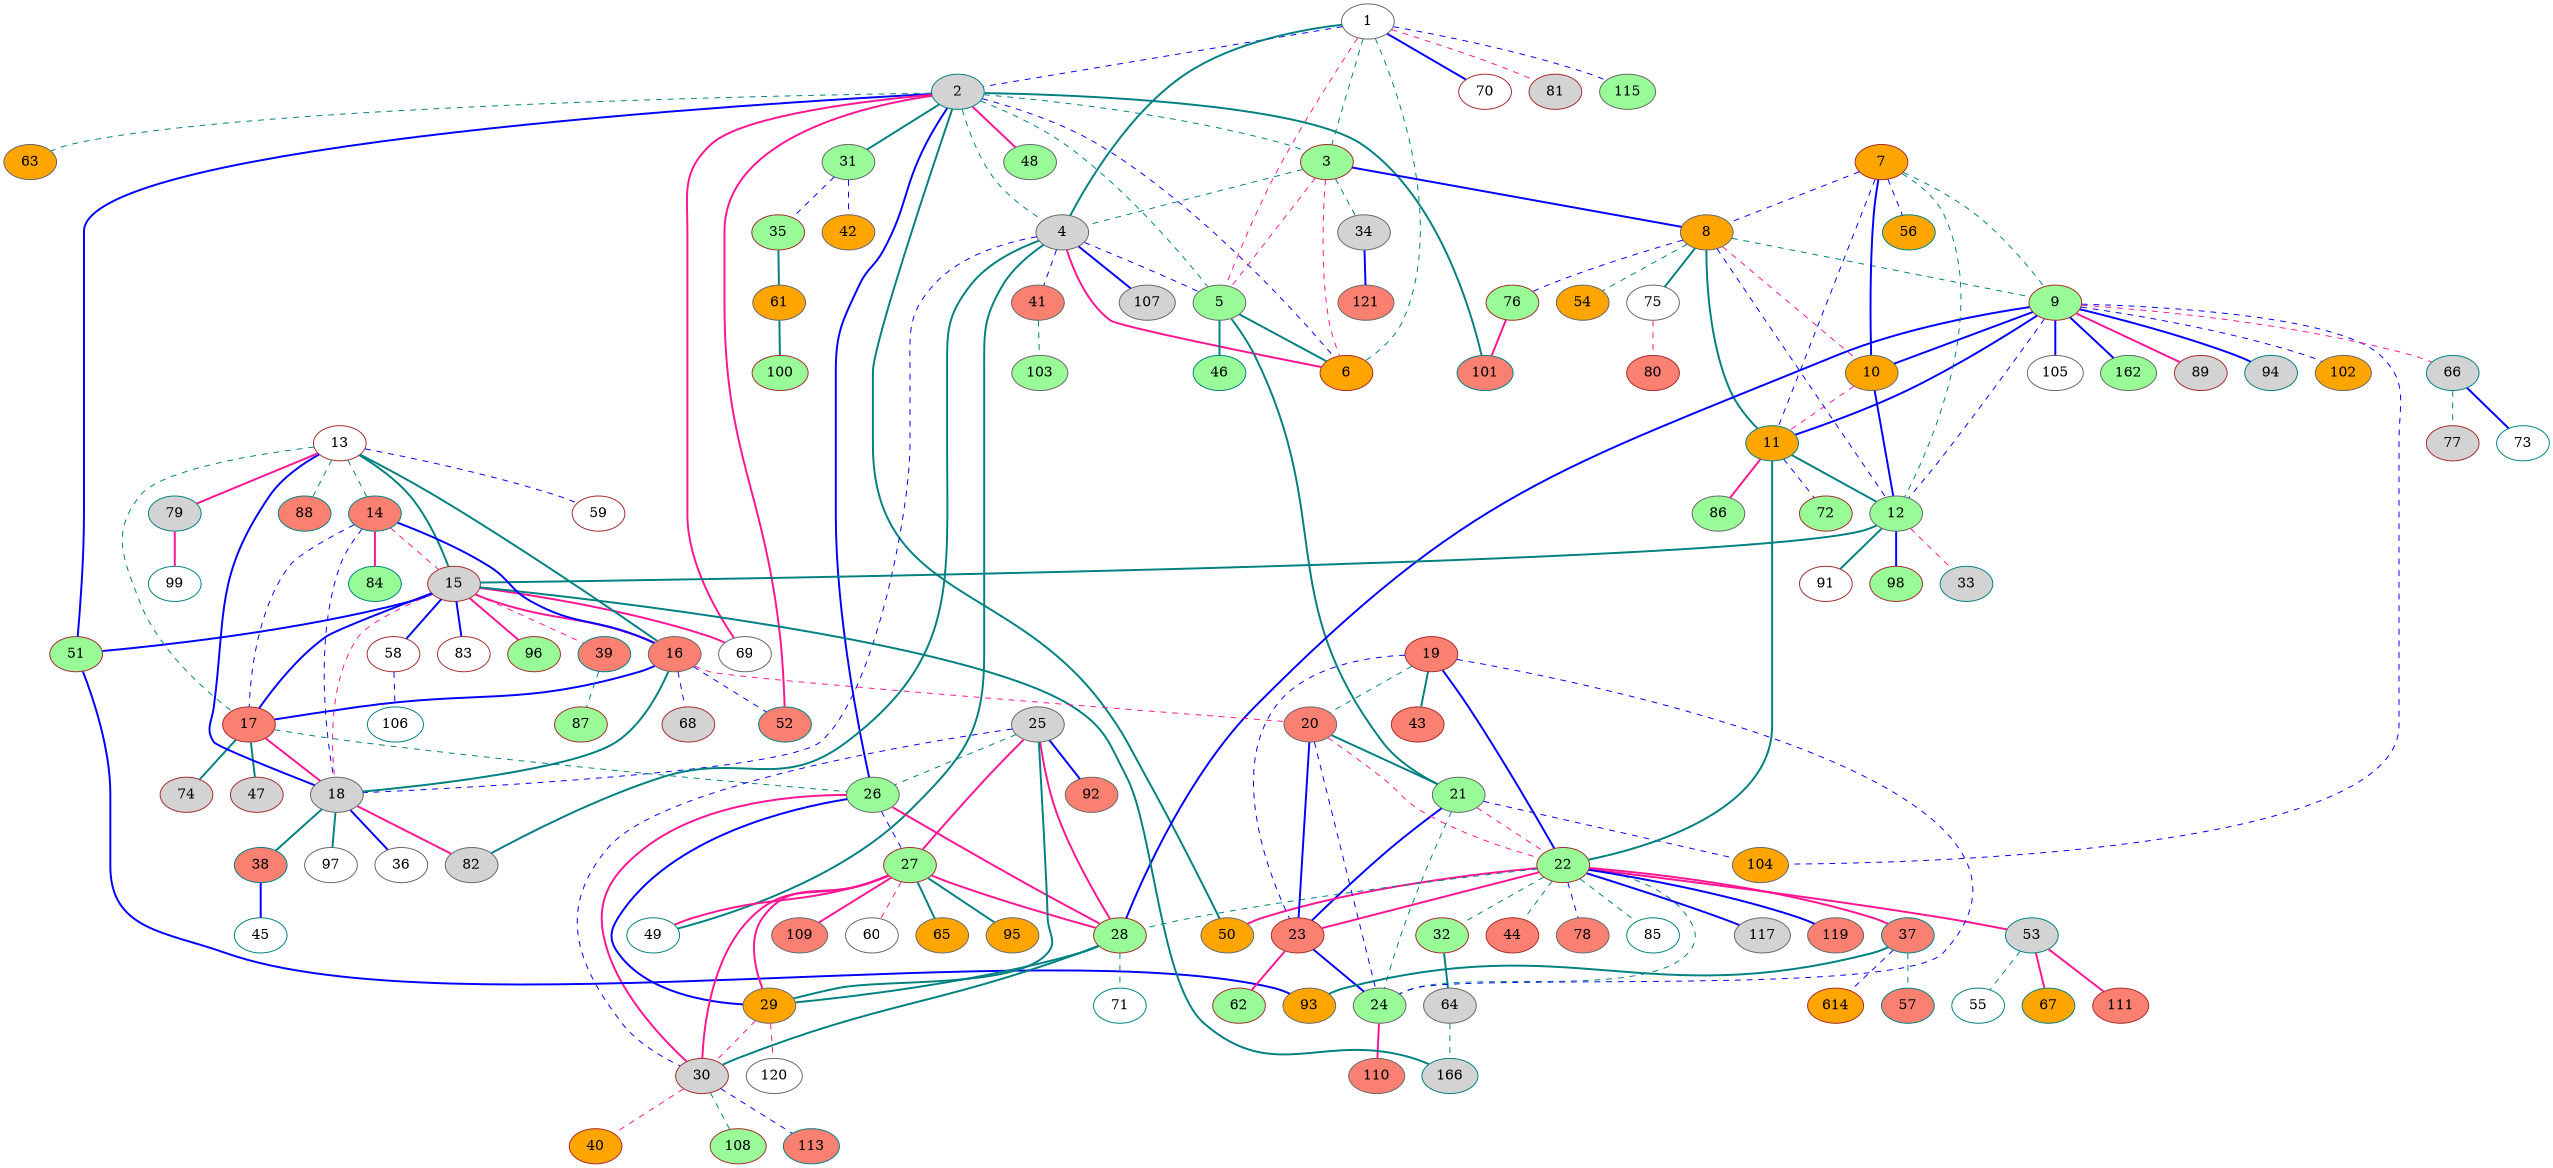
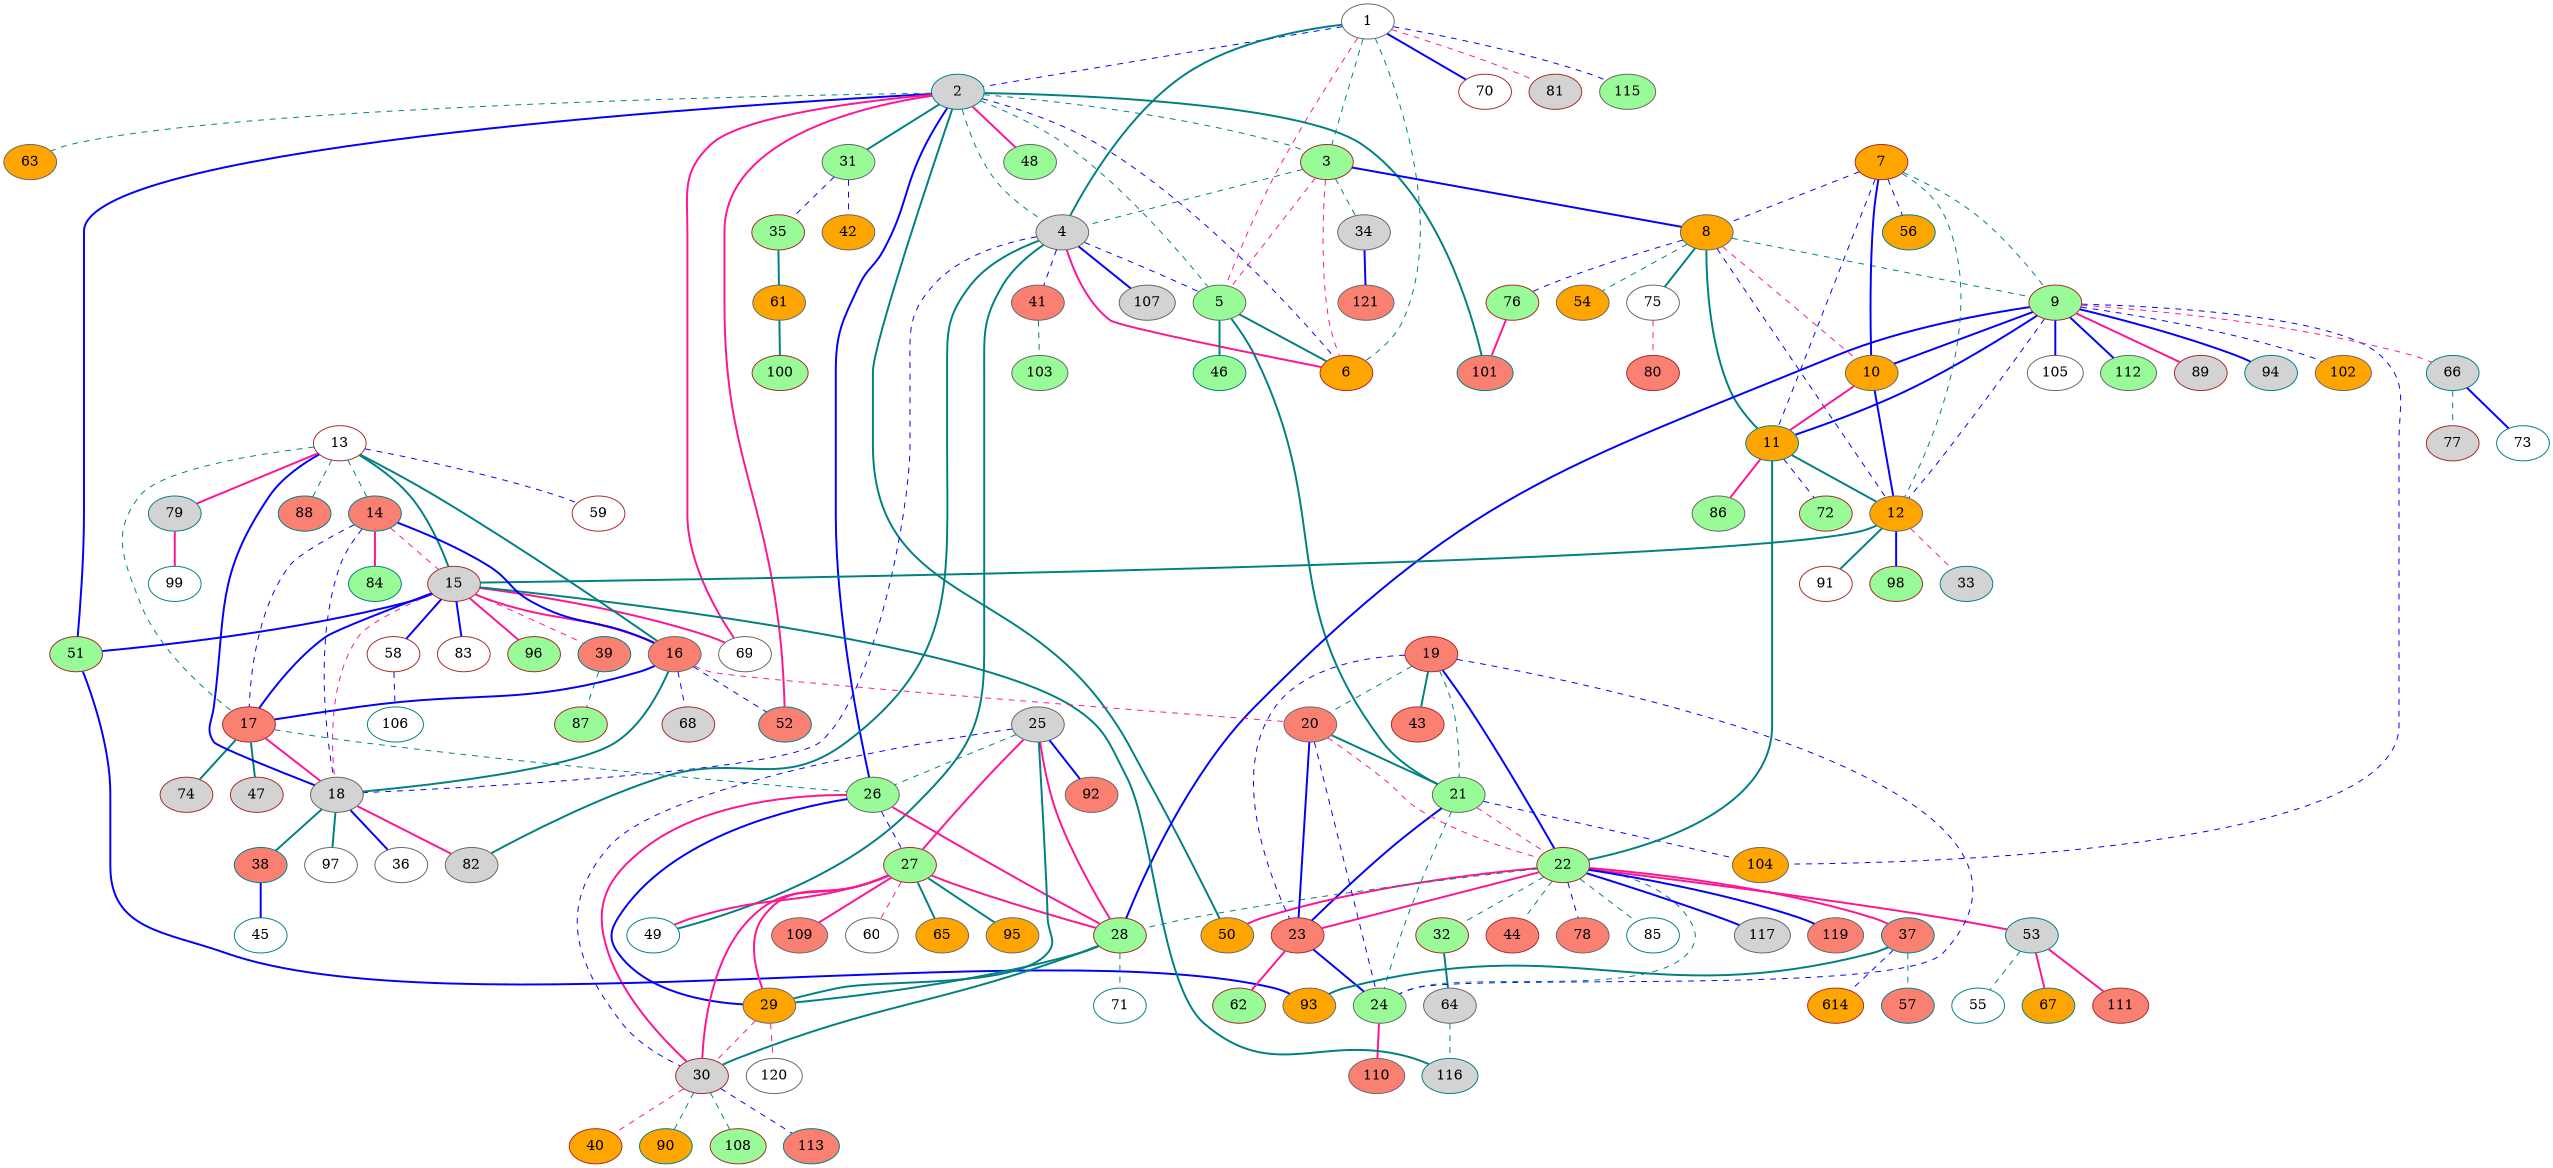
node "162": label "162" -> "112"
edge "10" -- "11": style dashed -> bold
node "12": fillcolor palegreen -> orange
edge "19" -- "21": added
node "166": label "166" -> "116"
node "90": added
